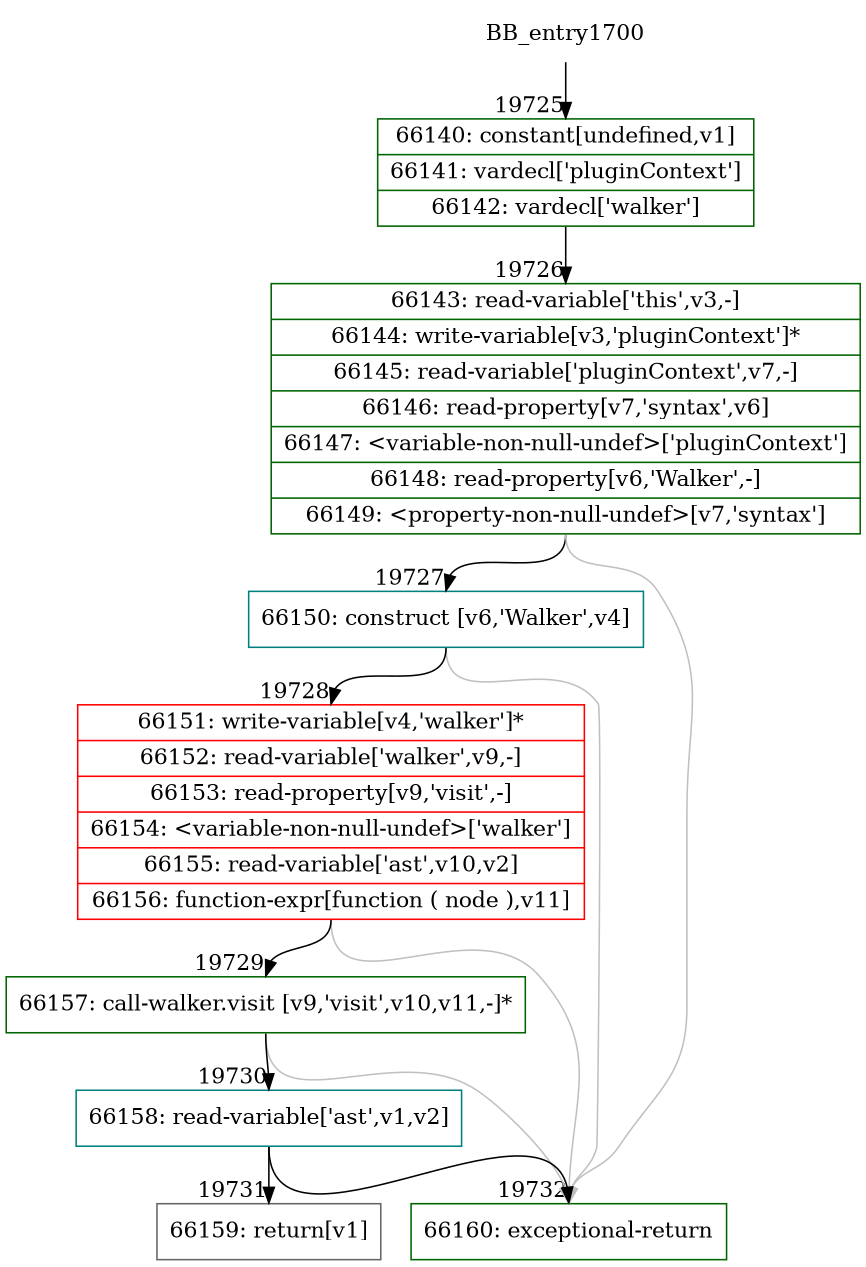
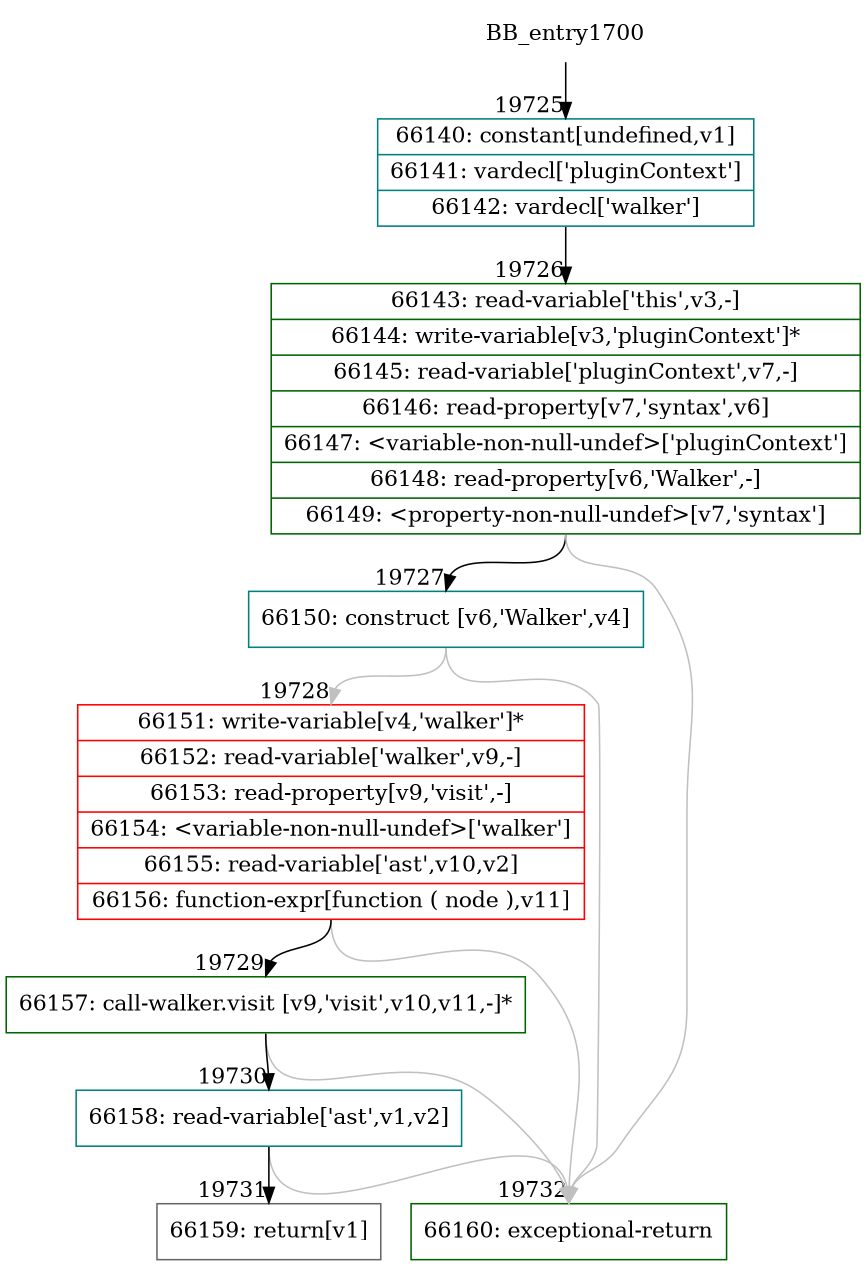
node "66140: constant[undefined,v1]": color darkgreen -> teal
edge "66150: construct [v6,'Walker',v4]" -> "66151: write-variable[v4,'walker']*": color black -> gray
edge "66158: read-variable['ast',v1,v2]" -> "66160: exceptional-return": color black -> gray
